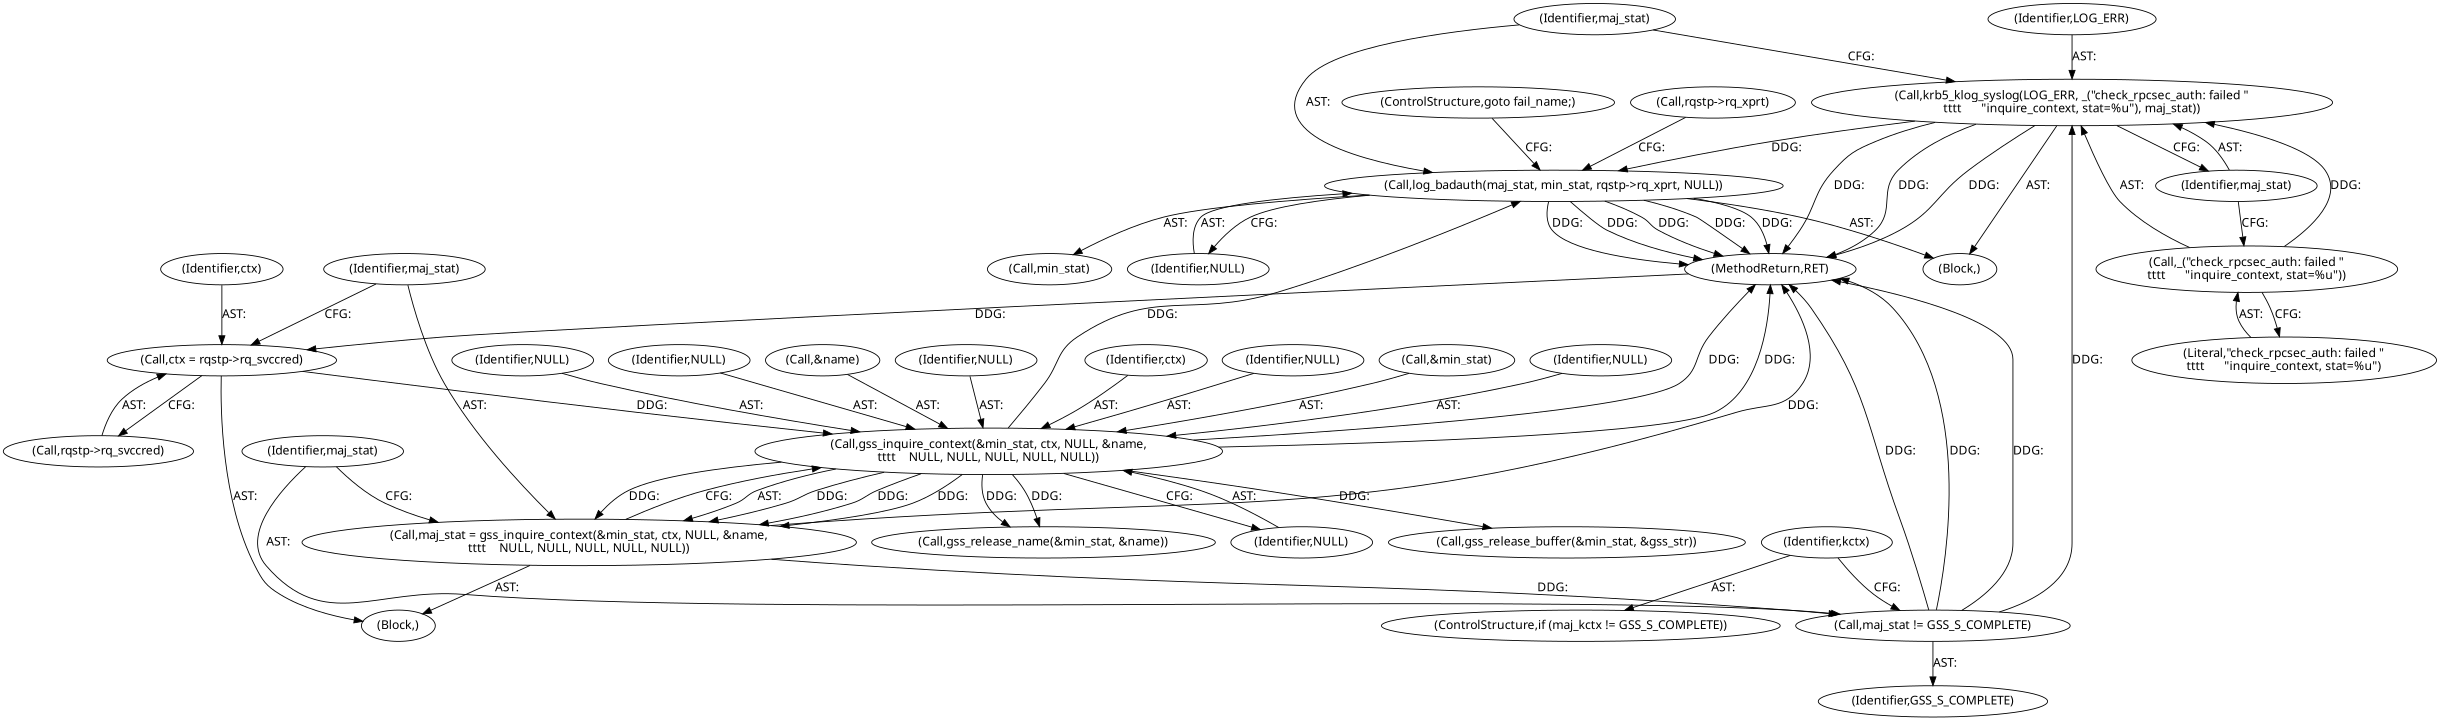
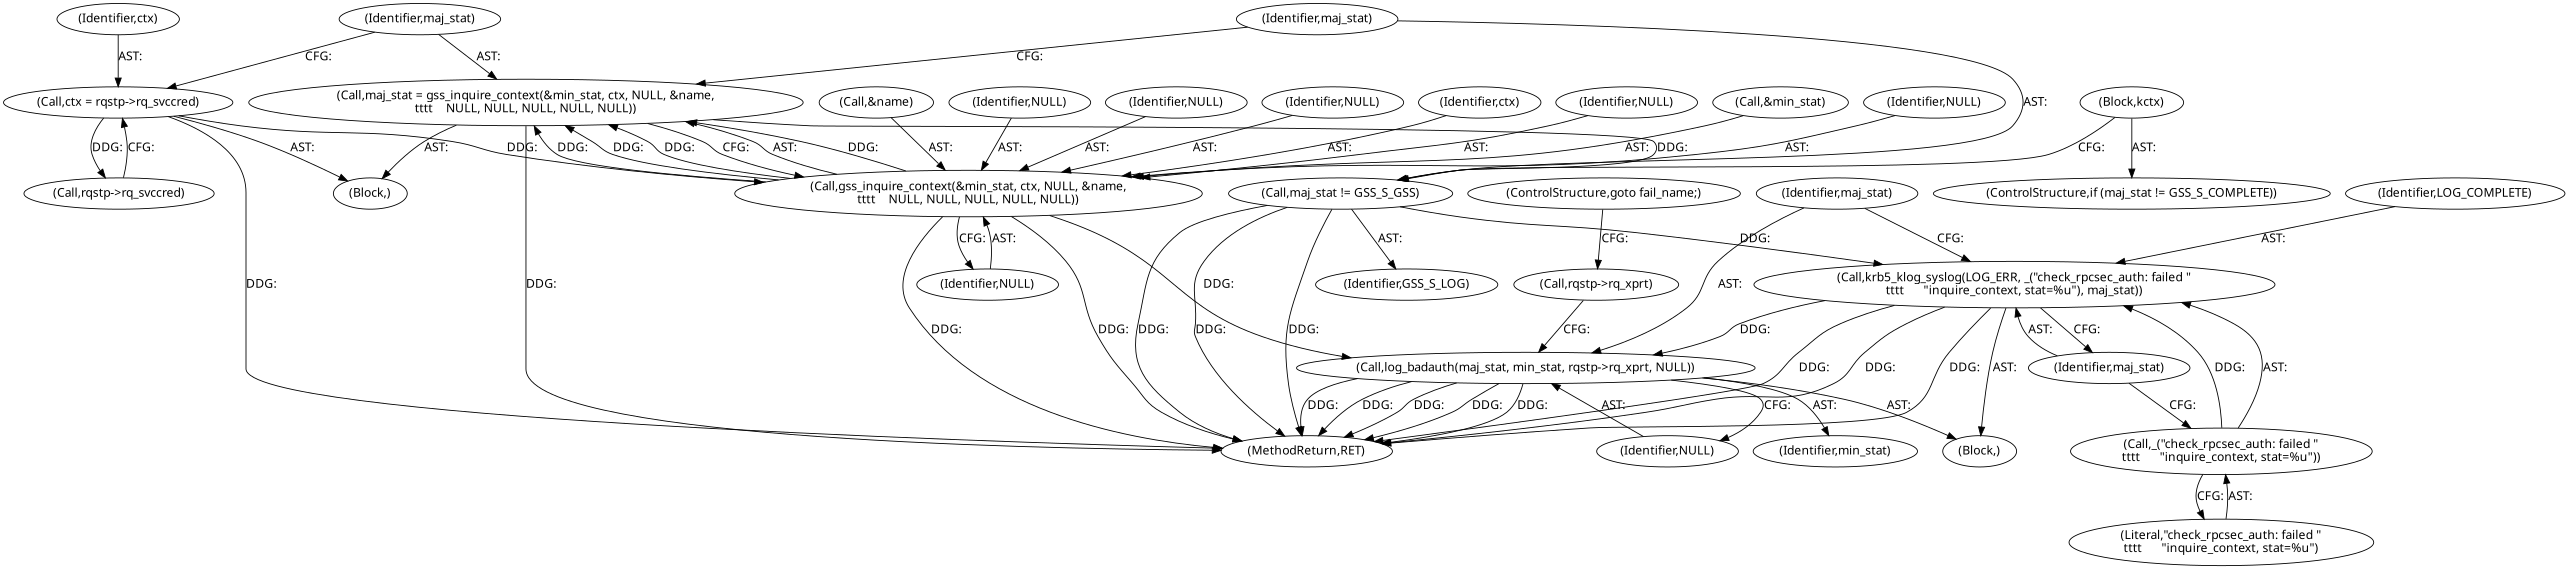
node "(Identifier,LOG_ERR)": label "(Identifier,LOG_ERR)" -> "(Identifier,LOG_COMPLETE)"
edge "(ControlStructure,goto fail_name;)" -> "(Call,log_badauth(maj_stat, min_stat, rqstp->rq_xprt, NULL))": now "(ControlStructure,goto fail_name;)" -> "(Call,rqstp->rq_xprt)"
node "(Call,min_stat)": label "(Call,min_stat)" -> "(Identifier,min_stat)"
edge "(MethodReturn,RET)" -> "(Call,ctx = rqstp->rq_svccred)": reversed
edge "(Call,rqstp->rq_svccred)" -> "(Call,ctx = rqstp->rq_svccred)": label "AST: " -> "CFG: "
edge "(Call,ctx = rqstp->rq_svccred)" -> "(Call,rqstp->rq_svccred)": label "CFG: " -> "DDG: "
node "(Call,gss_release_name(&min_stat, &name))": removed
node "(Call,gss_release_buffer(&min_stat, &gss_str))": removed
node "(Identifier,kctx)": label "(Identifier,kctx)" -> "(Block,kctx)"
node "(ControlStructure,if (maj_kctx != GSS_S_COMPLETE))": label "(ControlStructure,if (maj_kctx != GSS_S_COMPLETE))" -> "(ControlStructure,if (maj_stat != GSS_S_COMPLETE))"
node "(Call,maj_stat != GSS_S_COMPLETE)": label "(Call,maj_stat != GSS_S_COMPLETE)" -> "(Call,maj_stat != GSS_S_GSS)"
node "(Identifier,GSS_S_COMPLETE)": label "(Identifier,GSS_S_COMPLETE)" -> "(Identifier,GSS_S_LOG)"
